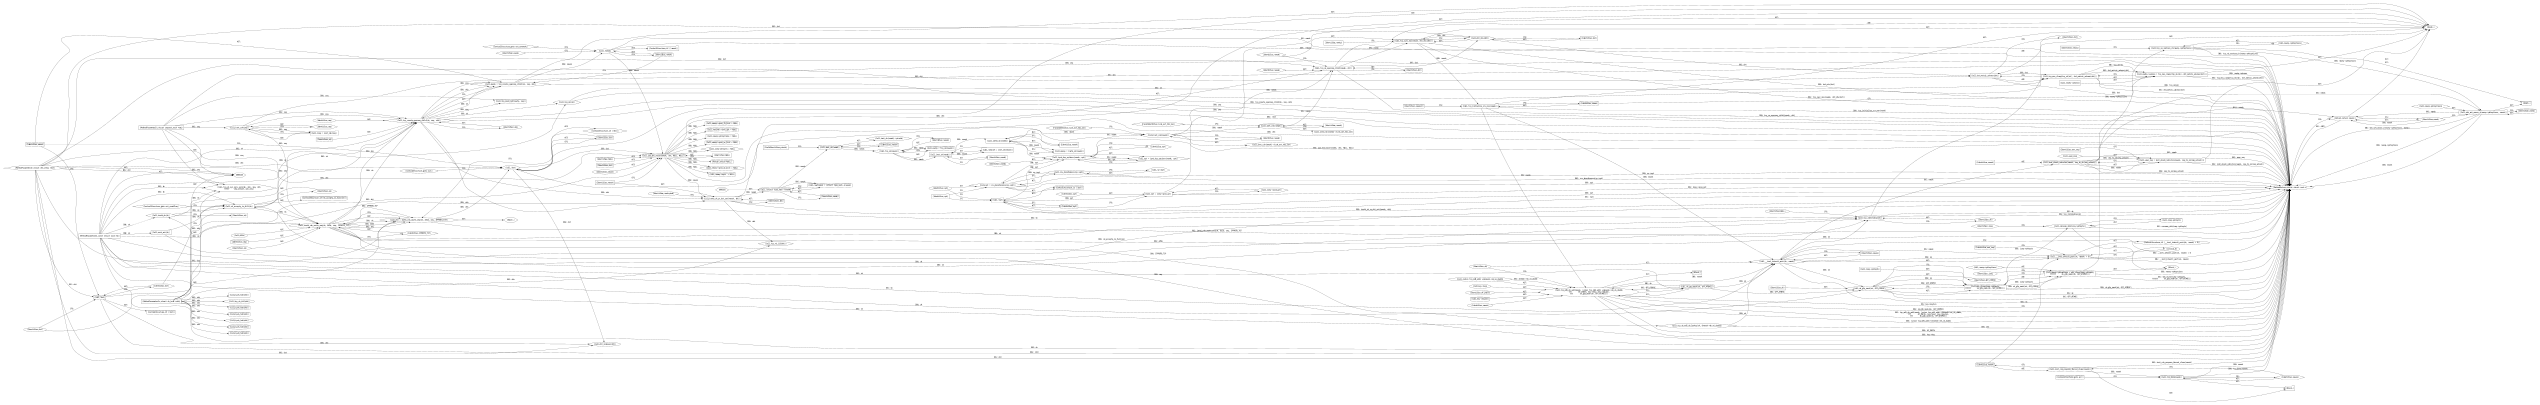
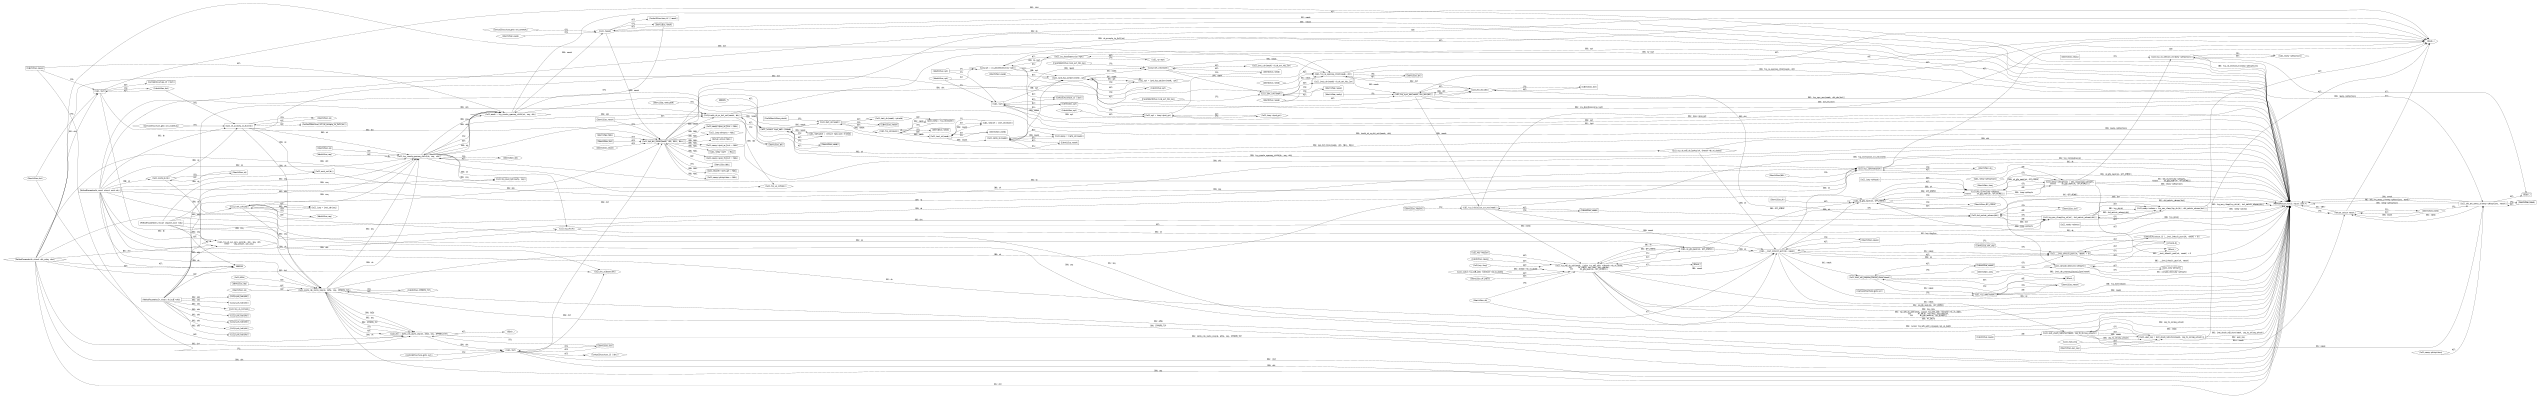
edge "(Call,sock_net(sk))" -> "(Call,sk_acceptq_is_full(sk))": reversed
edge "(Call,__inet_inherit_port(sk, newsk))" -> "(Call,inet_csk_prepare_forced_close(newsk))": added, label "DDG: newsk"
